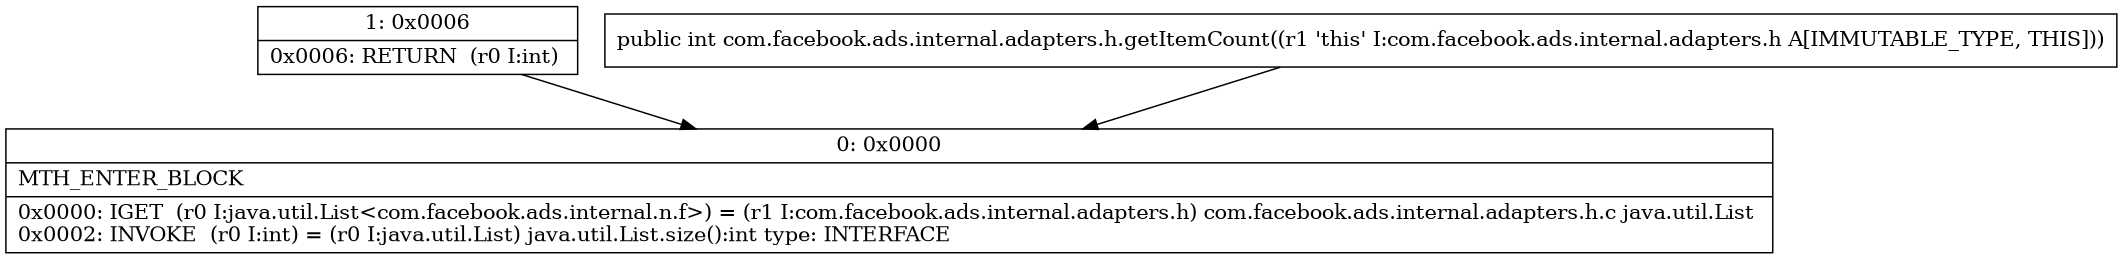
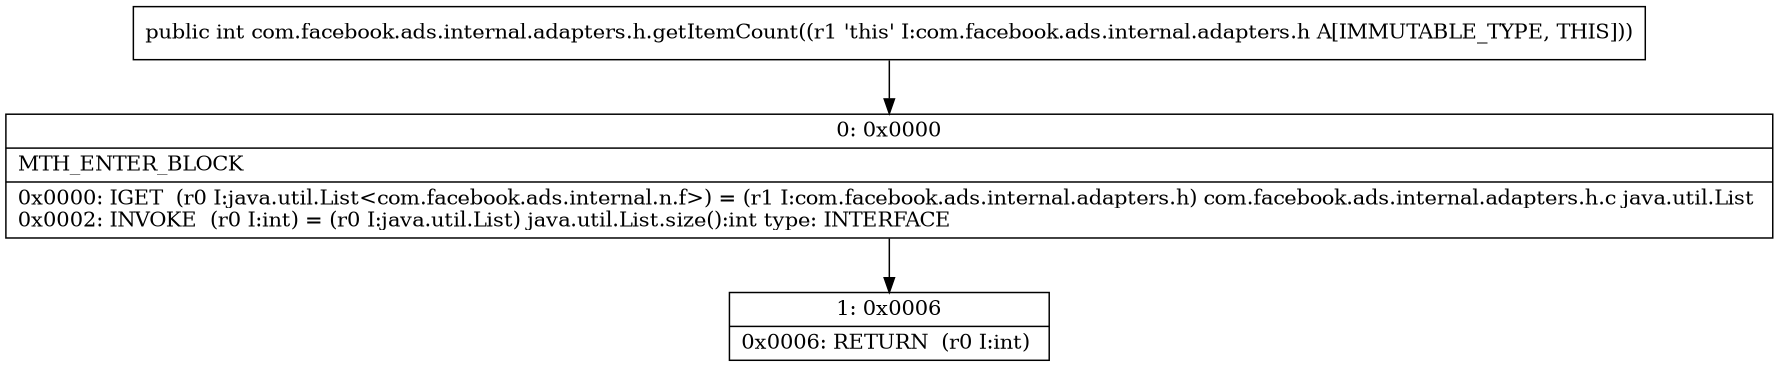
edge "1: 0x0006" -> "0: 0x0000": reversed
